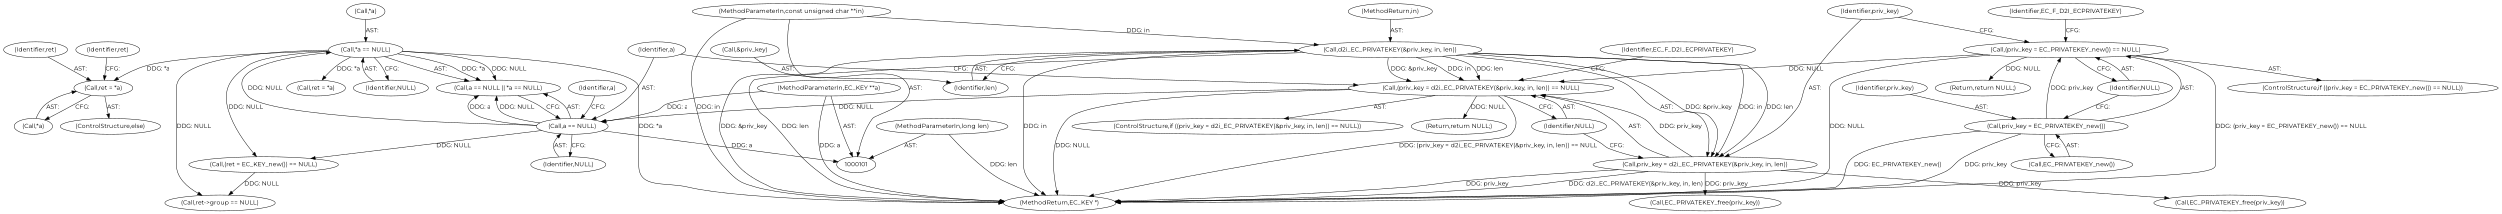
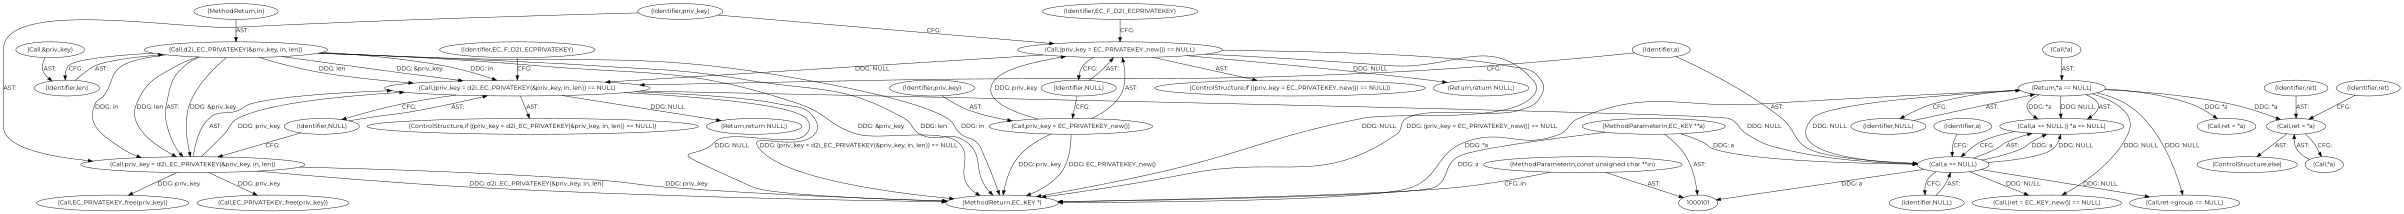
edge "(MethodParameterIn,const unsigned char **in)" -> "(Call,d2i_EC_PRIVATEKEY(&priv_key, in, len))": removed, label "DDG: in"
node "(Call,*a == NULL)": label "(Call,*a == NULL)" -> "(Return,*a == NULL)"
edge "(MethodParameterIn,const unsigned char **in)" -> "(MethodReturn,EC_KEY *)": label "DDG: in" -> "CFG: in"
node "(MethodParameterIn,long len)": removed
node "(Call,EC_PRIVATEKEY_new())": removed
edge "(Call,(ret = EC_KEY_new()) == NULL)" -> "(Call,ret->group == NULL)": now "(Call,a == NULL)" -> "(Call,ret->group == NULL)"
